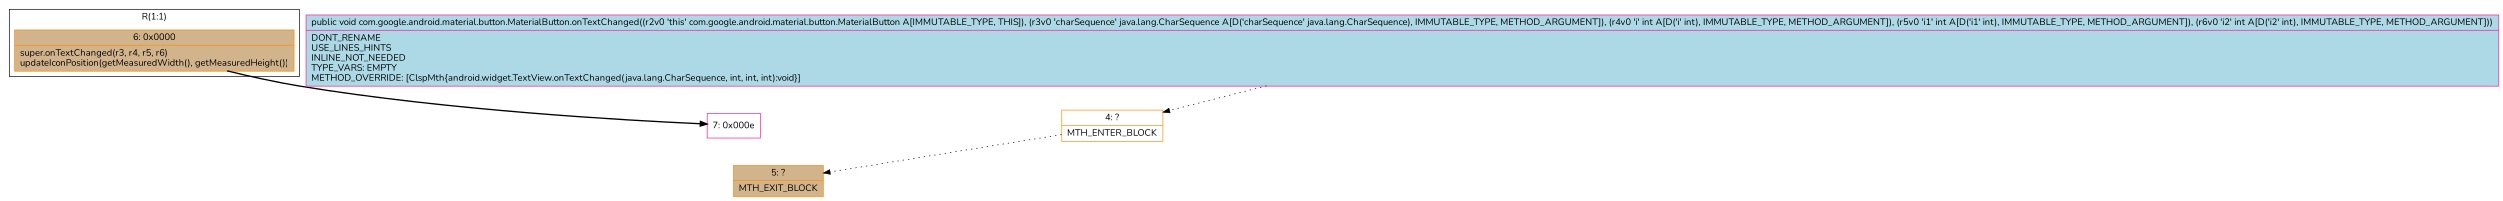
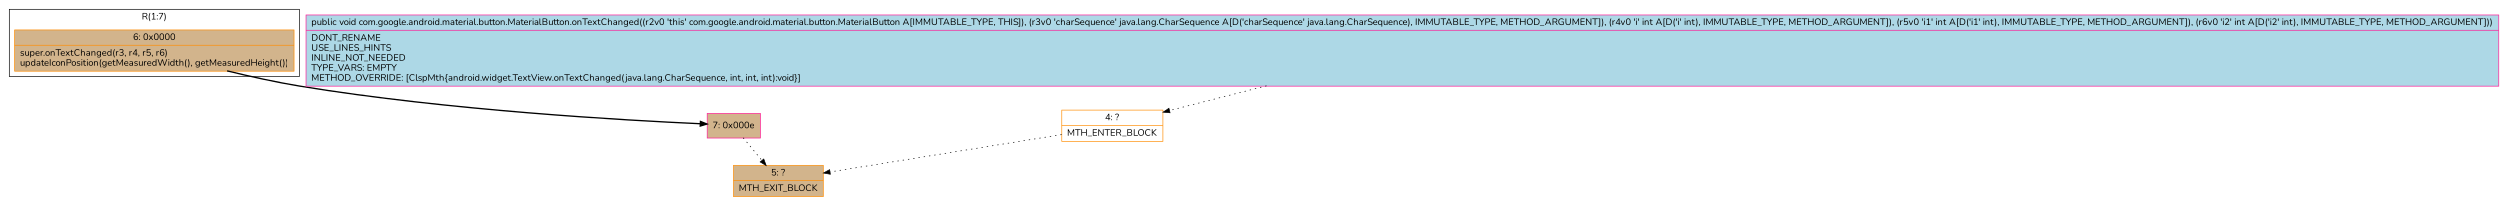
cluster "R(1:1)": label "R(1:1)" -> "R(1:7)"
node "7: 0x000e": fillcolor white -> tan
edge "7: 0x000e" -> "5: ?": added
